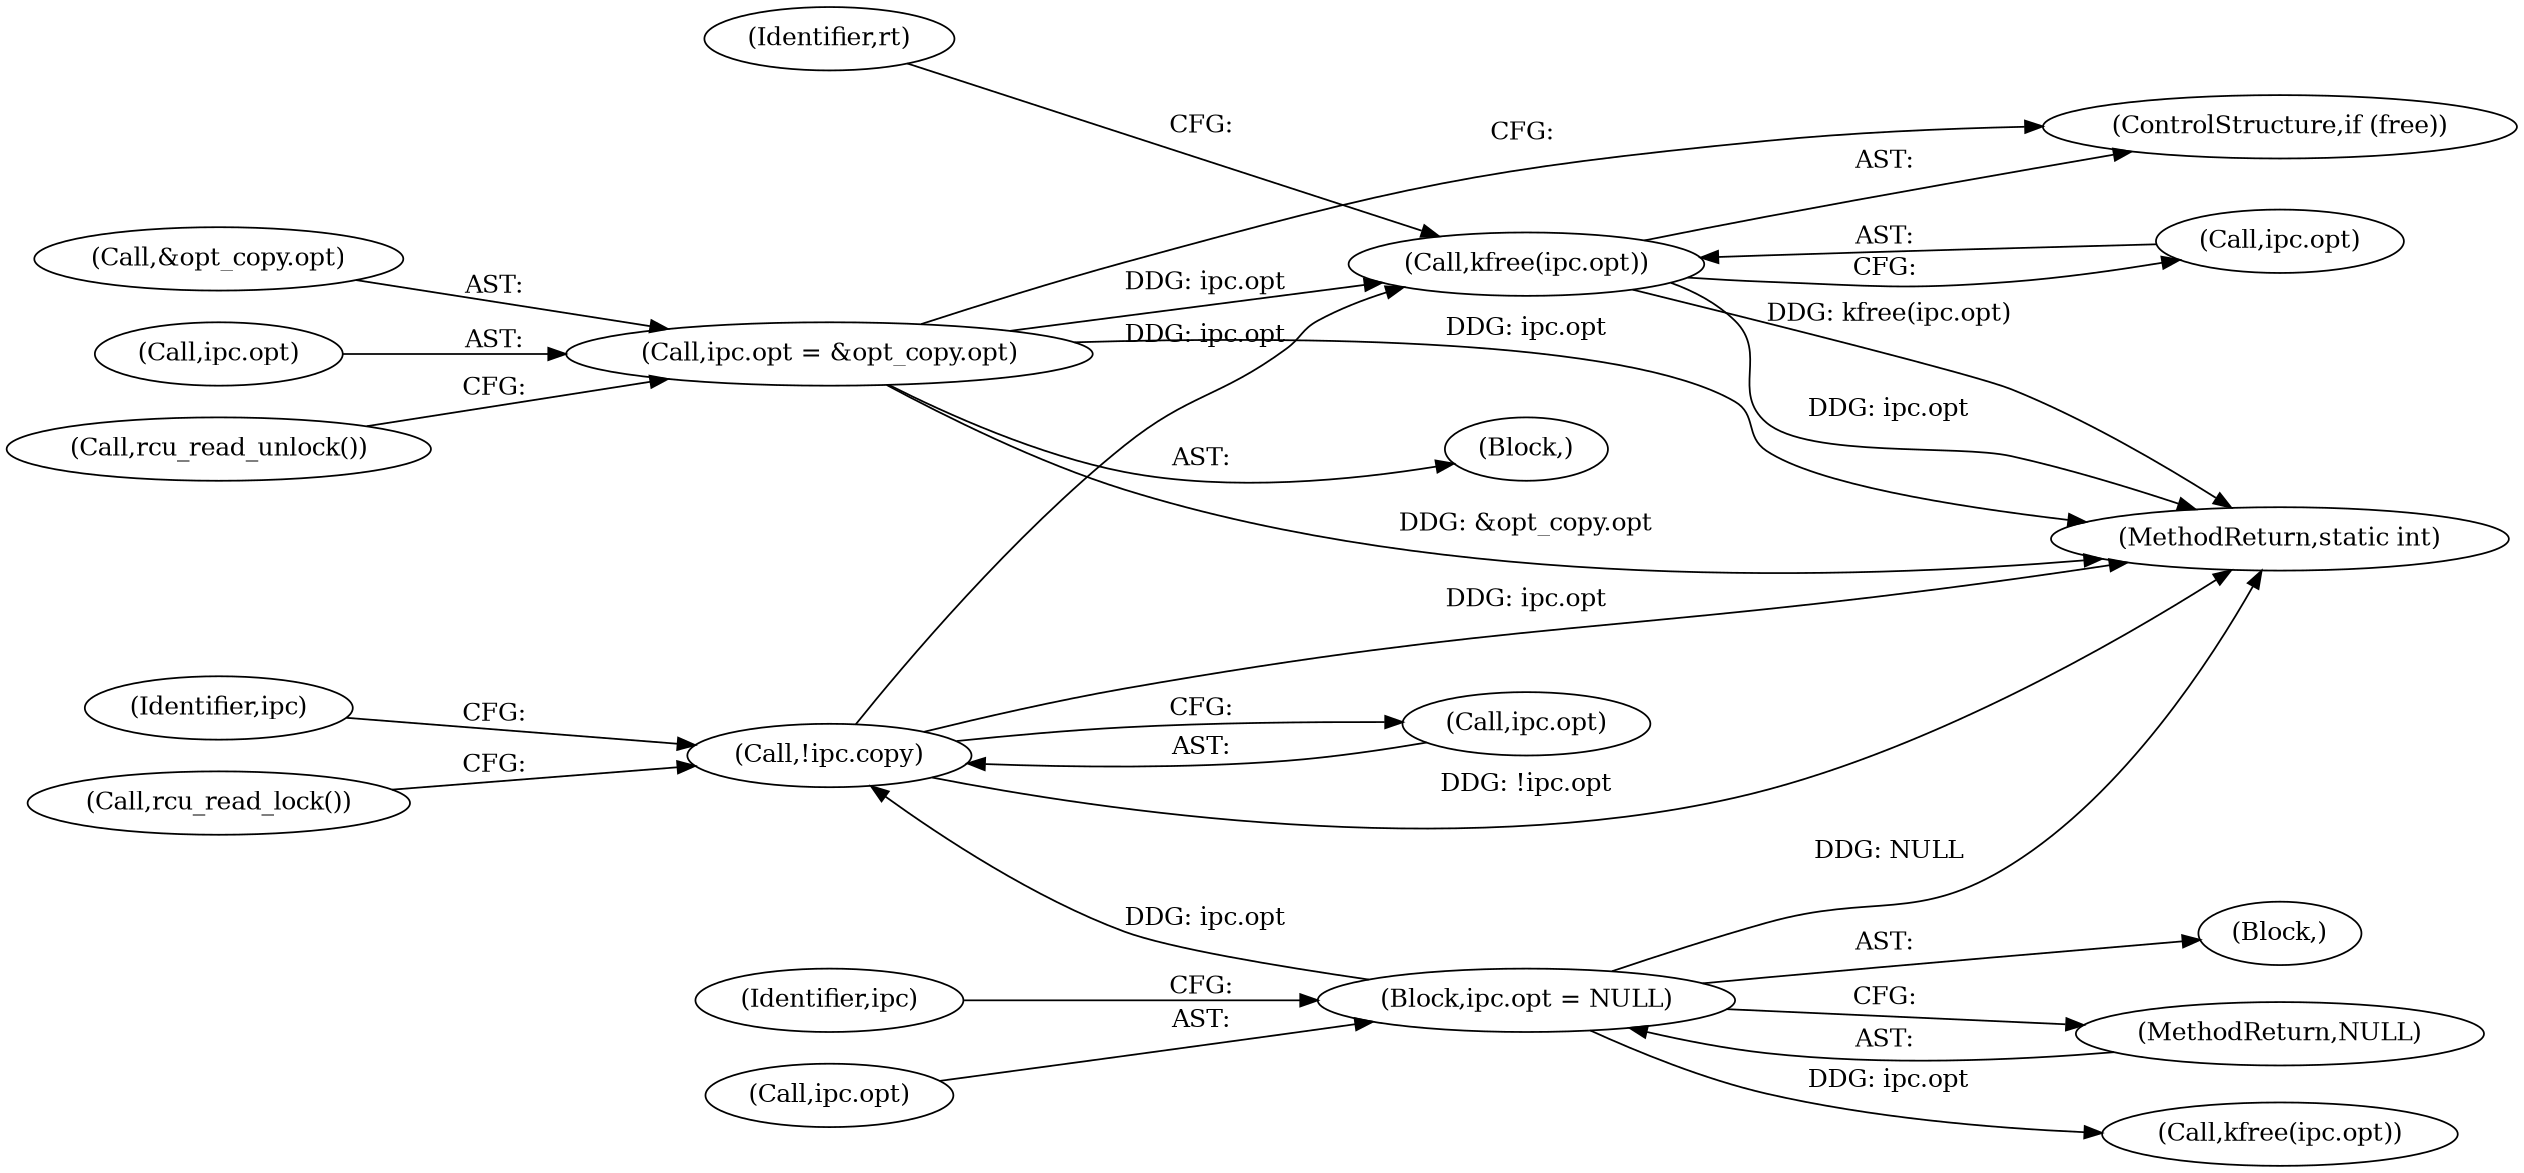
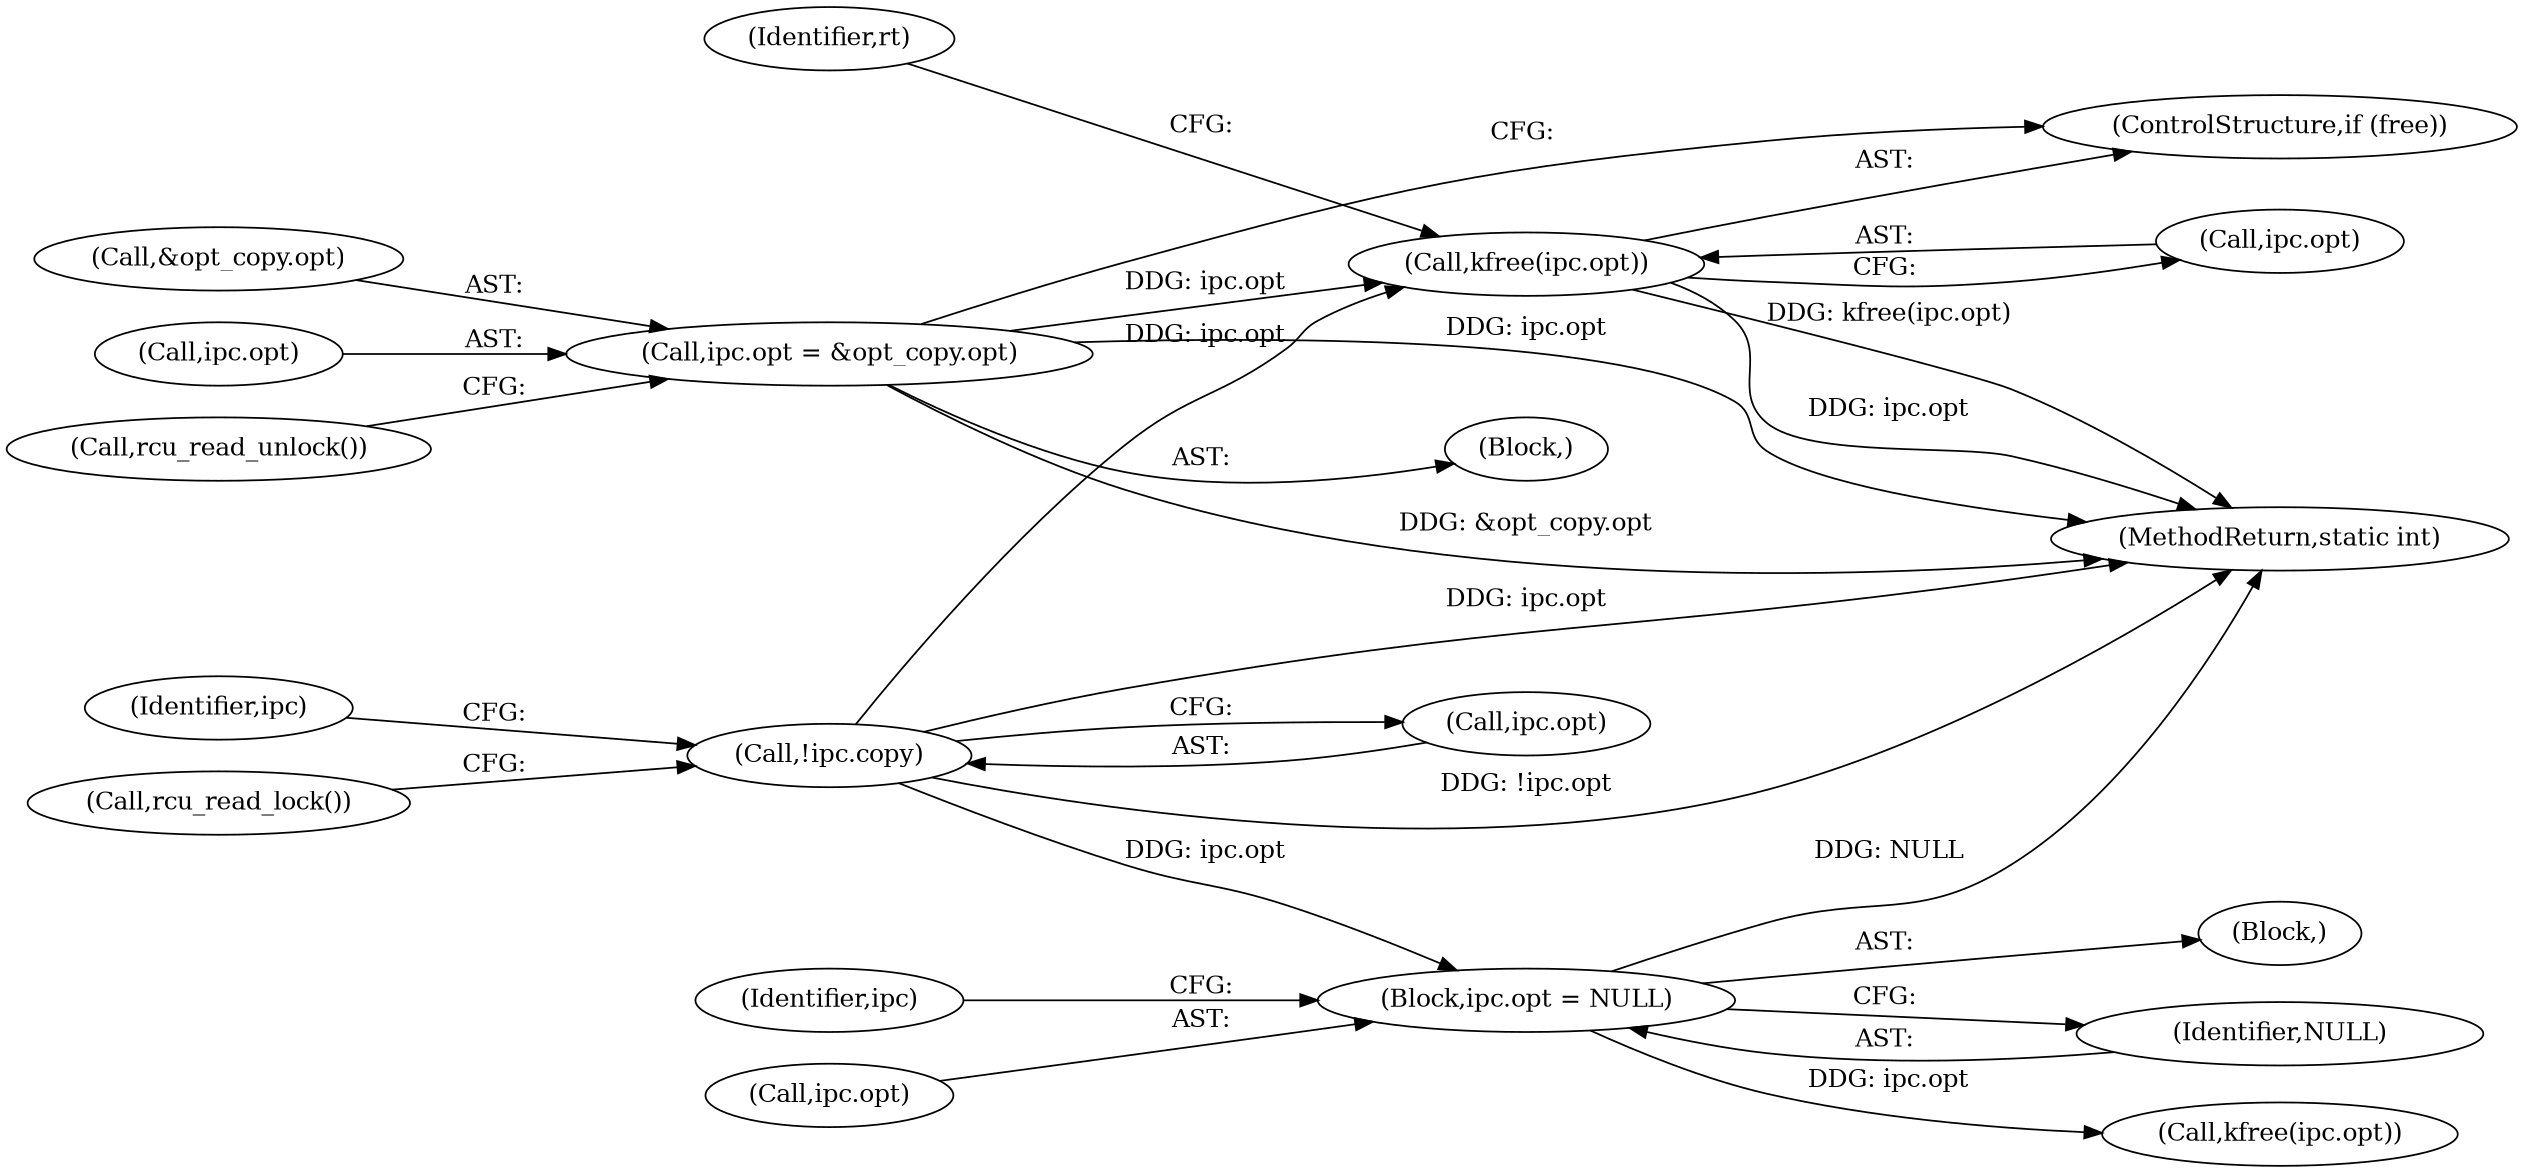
edge "(Block,ipc.opt = NULL)" -> "(Call,!ipc.copy)": reversed
node "(MethodReturn,NULL)": label "(MethodReturn,NULL)" -> "(Identifier,NULL)"
